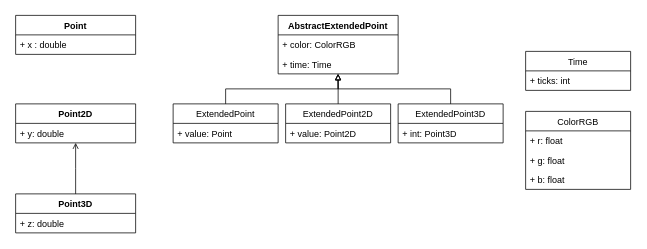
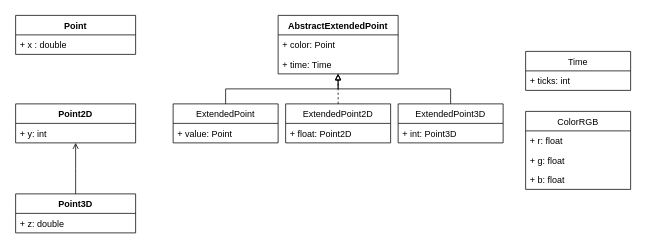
node "+ color: ColorRGB": label "+ color: ColorRGB" -> "+ color: Point"
edge "ExtendedPoint2D" -> "+ time: Time": style solid -> dashed
node "+ y: double": label "+ y: double" -> "+ y: int"
node "+ value: Point2D": label "+ value: Point2D" -> "+ float: Point2D"
